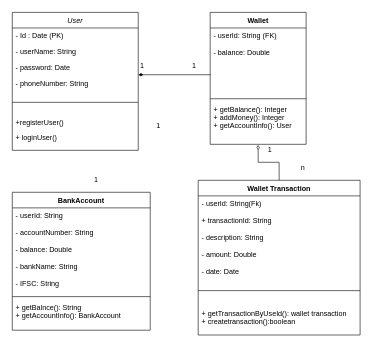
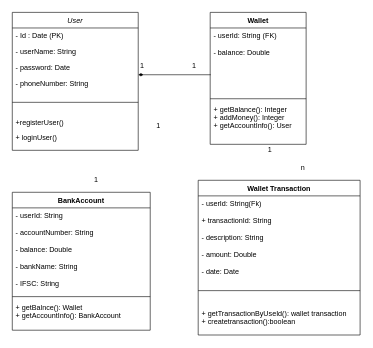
edge "Wallet Transaction" -> "+ getBalance(): Integer + addMoney(): Integer + getAccountInfo(): User": removed
node "+ getBalnce(): String + getAccountInfo(): BankAccount": label "+ getBalnce(): String + getAccountInfo(): BankAccount" -> "+ getBalnce(): Wallet + getAccountInfo(): BankAccount"
